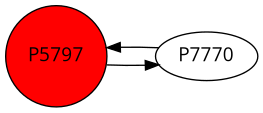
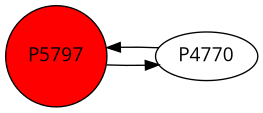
node "P7770": label "P7770" -> "P4770"
